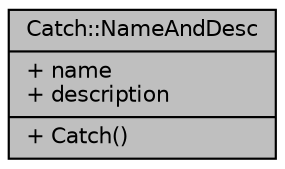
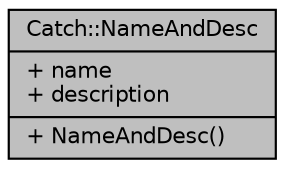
node "Catch::NameAndDesc": text "+ Catch()" -> "+ NameAndDesc()"
